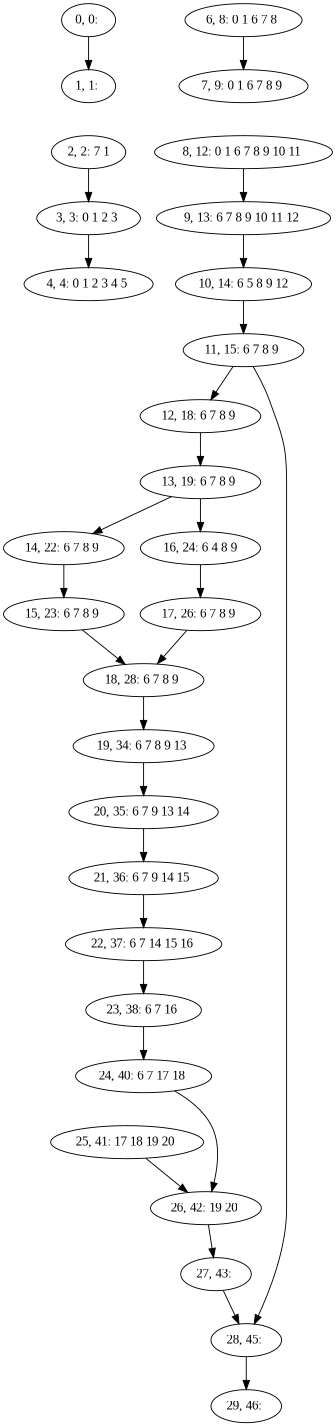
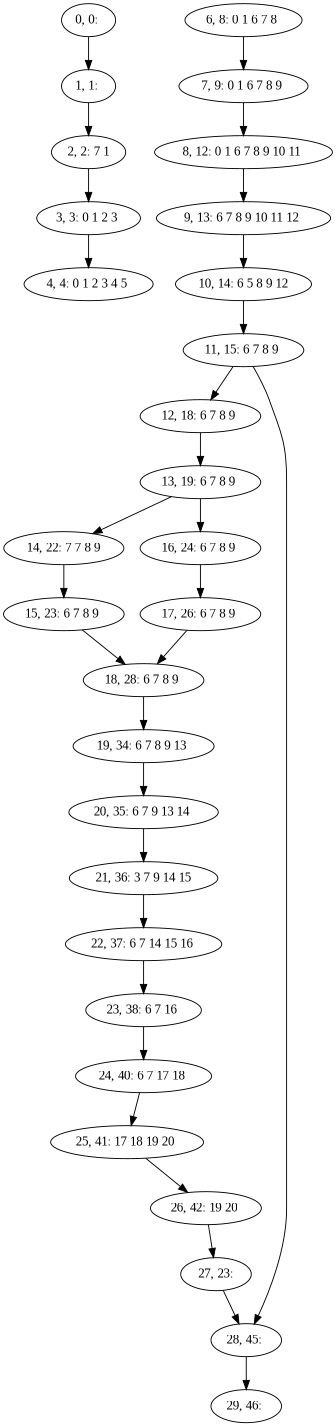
edge "1, 1:" -> "2, 2: 7 1": added
edge "7, 9: 0 1 6 7 8 9" -> "8, 12: 0 1 6 7 8 9 10 11": added
node "14, 22: 6 7 8 9": label "14, 22: 6 7 8 9" -> "14, 22: 7 7 8 9"
node "16, 24: 6 4 8 9": label "16, 24: 6 4 8 9" -> "16, 24: 6 7 8 9"
node "21, 36: 6 7 9 14 15": label "21, 36: 6 7 9 14 15" -> "21, 36: 3 7 9 14 15"
edge "24, 40: 6 7 17 18" -> "26, 42: 19 20": now "24, 40: 6 7 17 18" -> "25, 41: 17 18 19 20"
node "27, 43:": label "27, 43:" -> "27, 23:"
